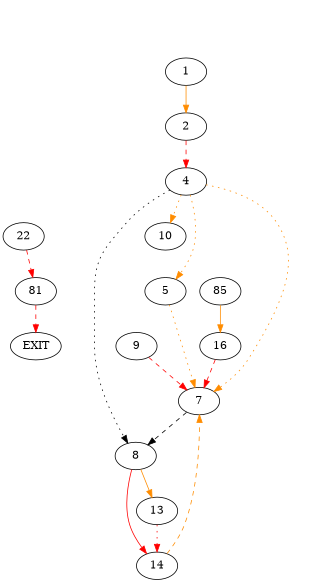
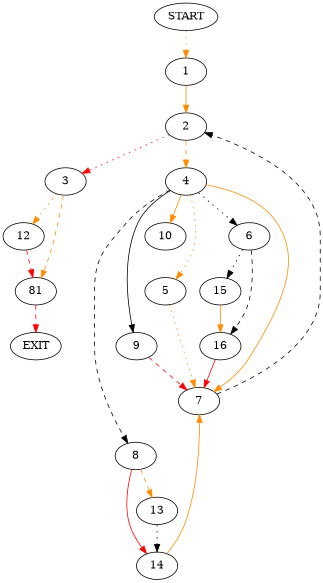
node "START": added
edge "2" -> "4": color red -> darkorange
node "3": added
edge "4" -> "10": style dotted -> solid
node "22": label "22" -> "12"
node "6": added
edge "4" -> "9": added
edge "4" -> "7": style dotted -> solid
node "85": label "85" -> "15"
edge "4" -> "8": style dotted -> dashed
edge "16" -> "7": style dashed -> solid
edge "7" -> "8": now "7" -> "2"
edge "8" -> "13": style solid -> dashed
edge "14" -> "7": style dashed -> solid
edge "13" -> "14": color red -> black
